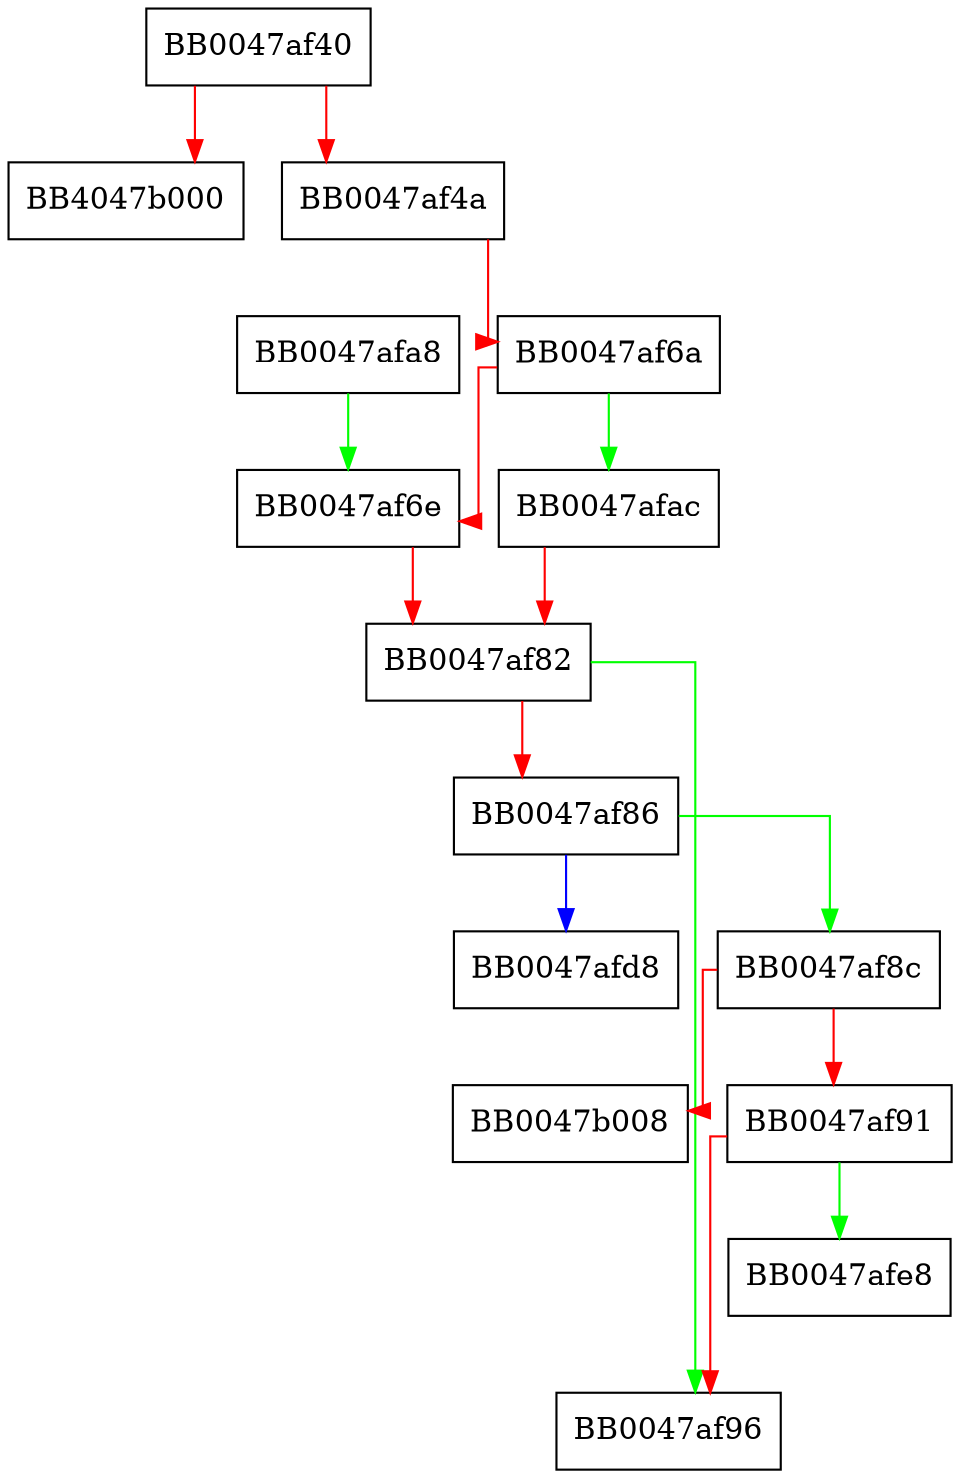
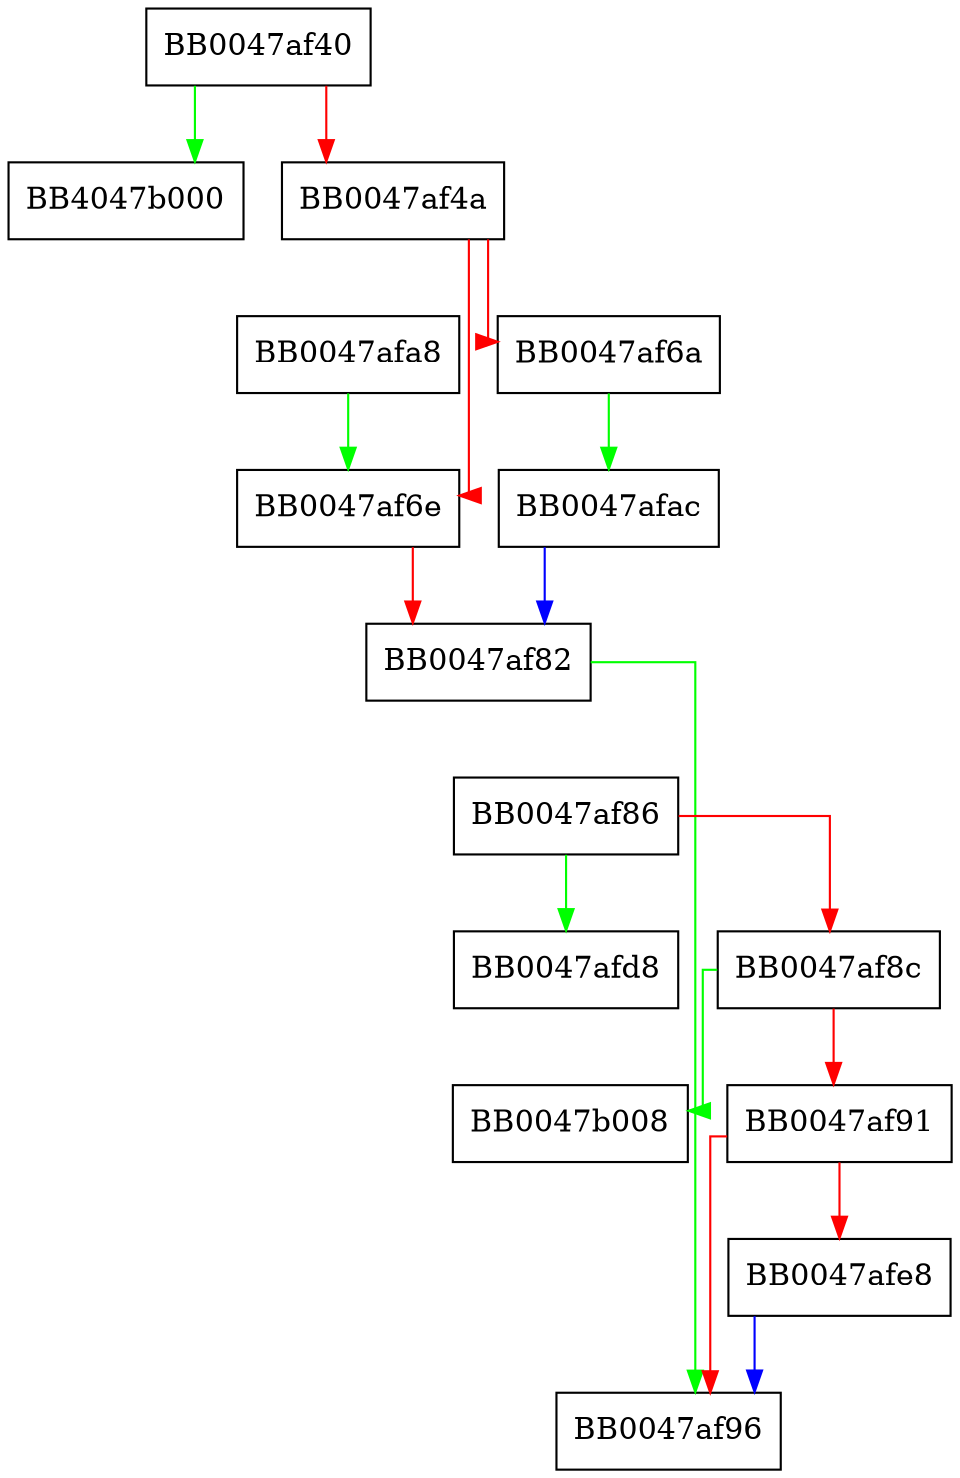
edge "BB0047af40" -> "BB4047b000": color red -> green
edge "BB0047af6a" -> "BB0047af6e": now "BB0047af4a" -> "BB0047af6e"
edge "BB0047afac" -> "BB0047af82": color red -> blue
edge "BB0047af82" -> "BB0047af86": removed
edge "BB0047af86" -> "BB0047af8c": color green -> red
edge "BB0047af86" -> "BB0047afd8": color blue -> green
edge "BB0047af8c" -> "BB0047b008": color red -> green
edge "BB0047af91" -> "BB0047afe8": color green -> red
edge "BB0047afe8" -> "BB0047af96": added
